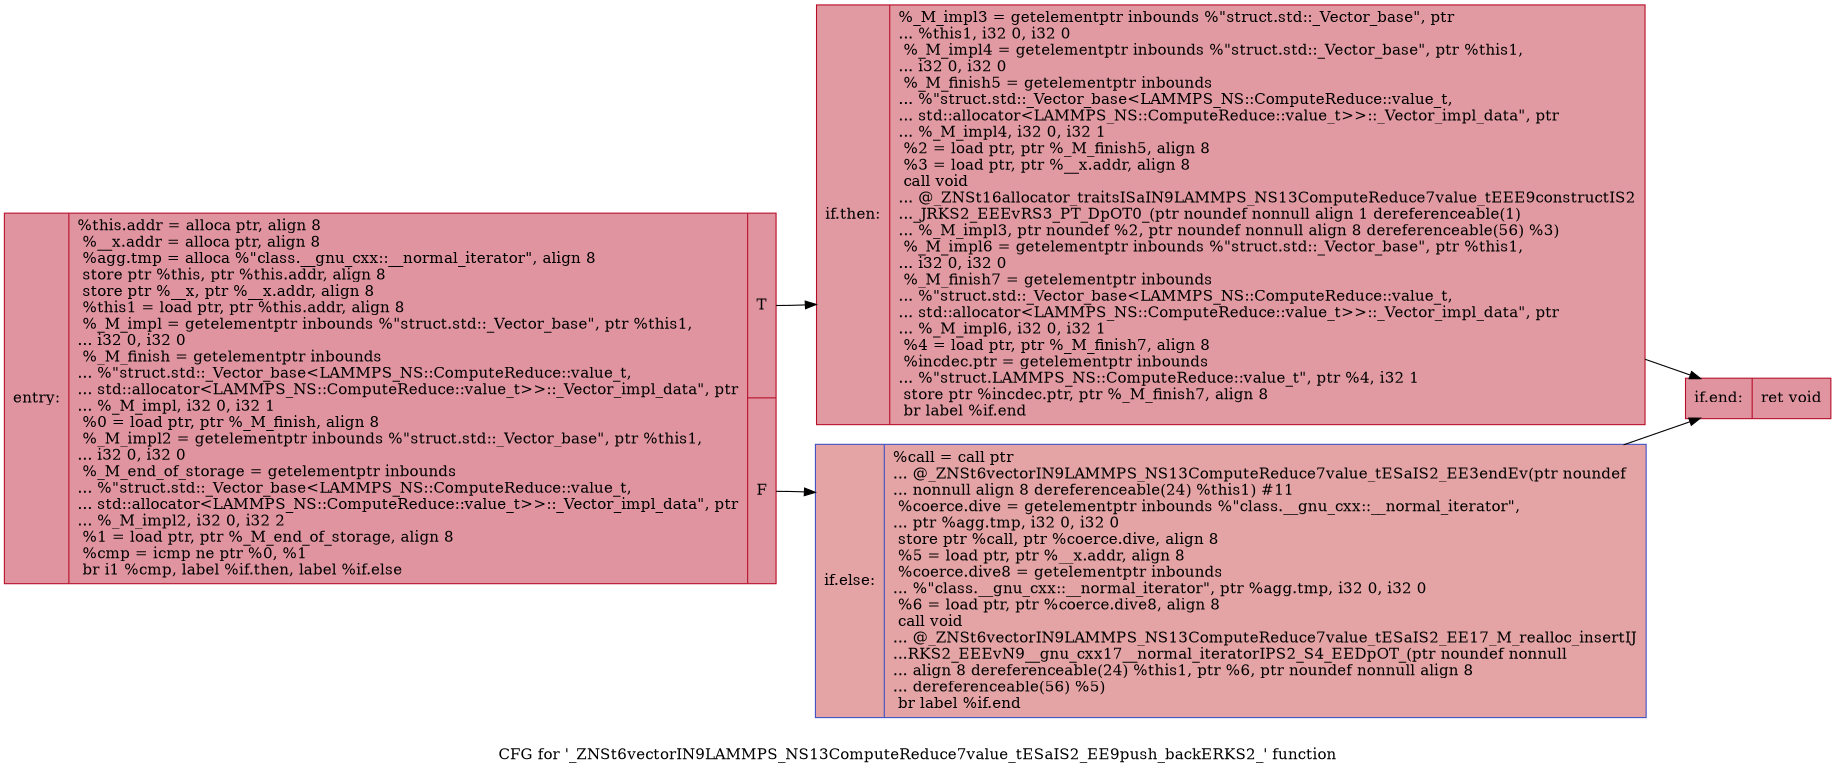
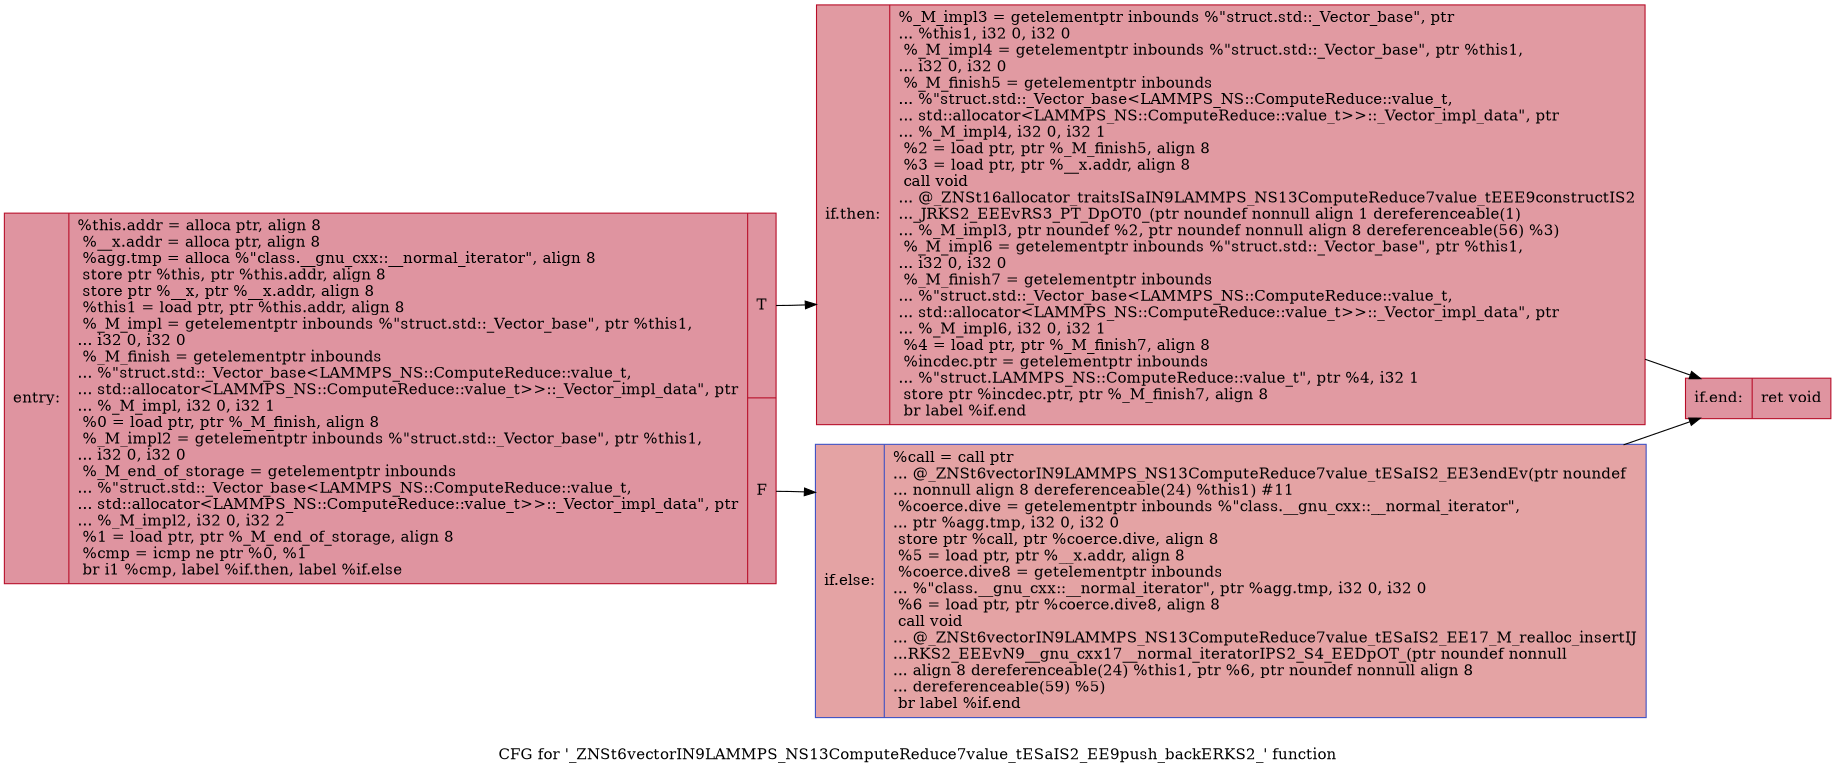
node "if.else:": text "... dereferenceable(56) %5)" -> "... dereferenceable(59) %5)"
